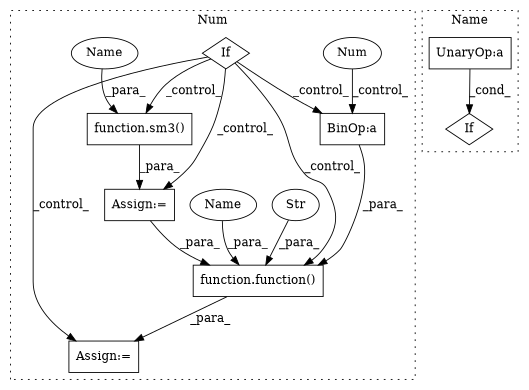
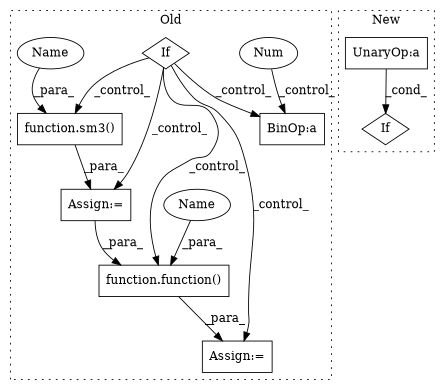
cluster "Num": label "Num" -> "Old"
cluster "Name": label "Name" -> "New"
node "Str": removed
edge "BinOp:a" -> "function.function()": removed, label "_para_"
